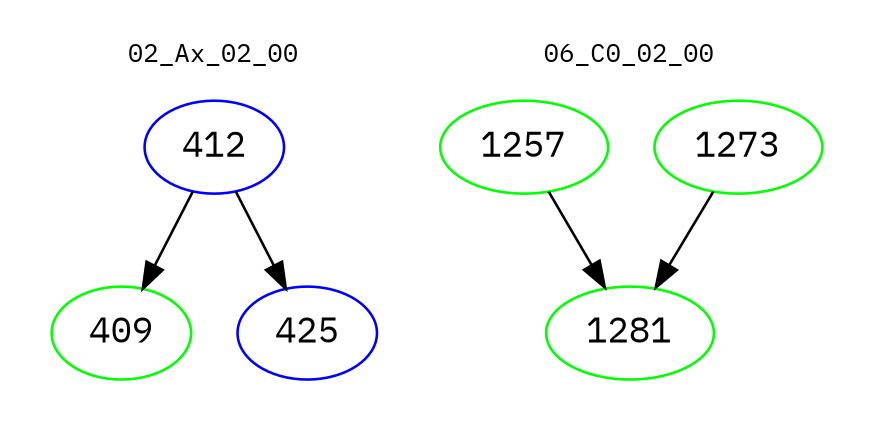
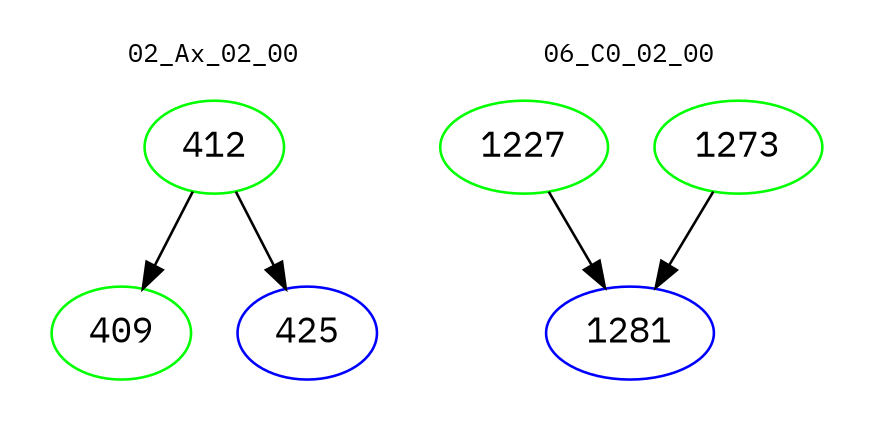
node "412": color blue -> green
node "1257": label "1257" -> "1227"
node "1281": color green -> blue
